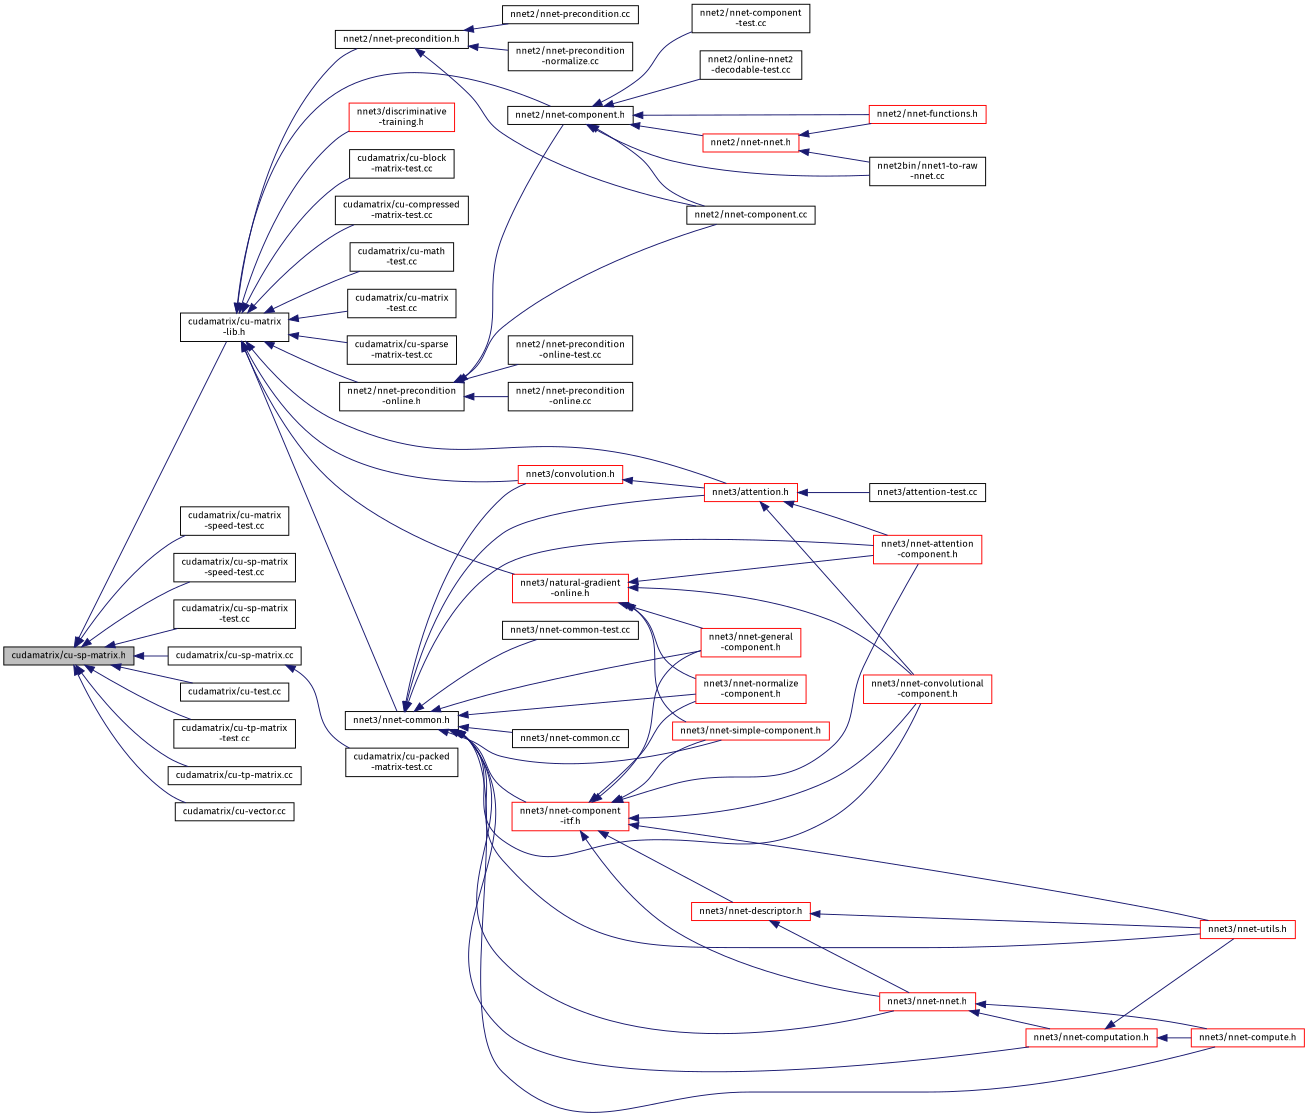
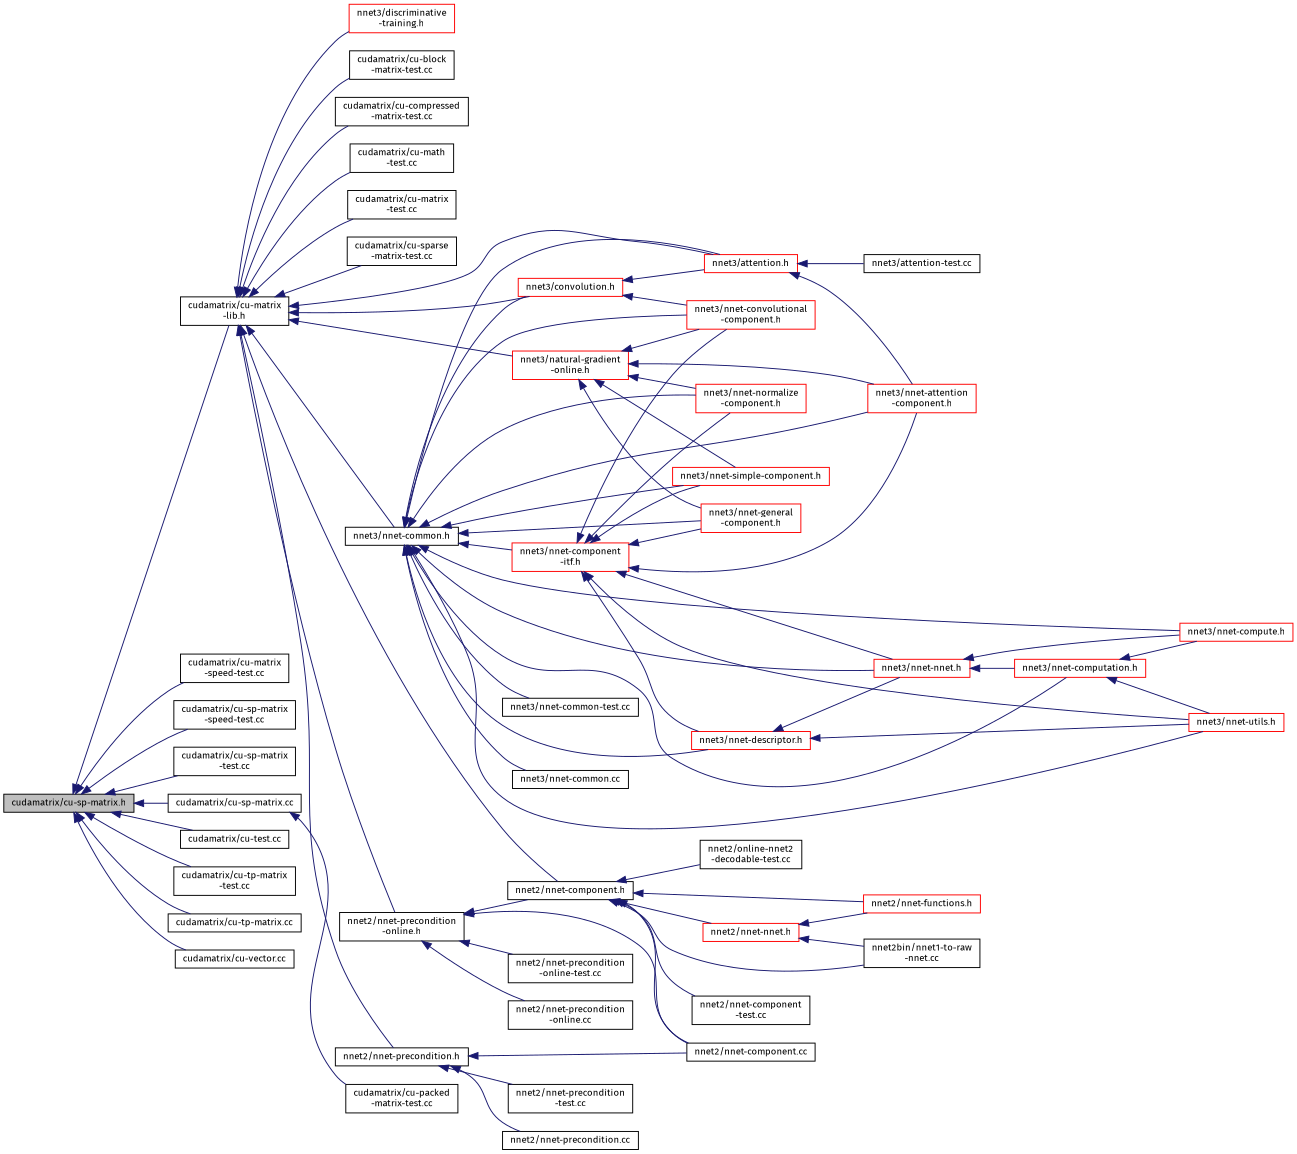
node "nnet2/nnet-precondition -normalize.cc": label "nnet2/nnet-precondition -normalize.cc" -> "nnet2/nnet-precondition -test.cc"
edge "nnet3/nnet-convolutional -component.h" -> "nnet3/attention.h": now "nnet3/nnet-convolutional -component.h" -> "nnet3/convolution.h"
edge "nnet3/nnet-descriptor.h" -> "nnet3/nnet-common.h": added
